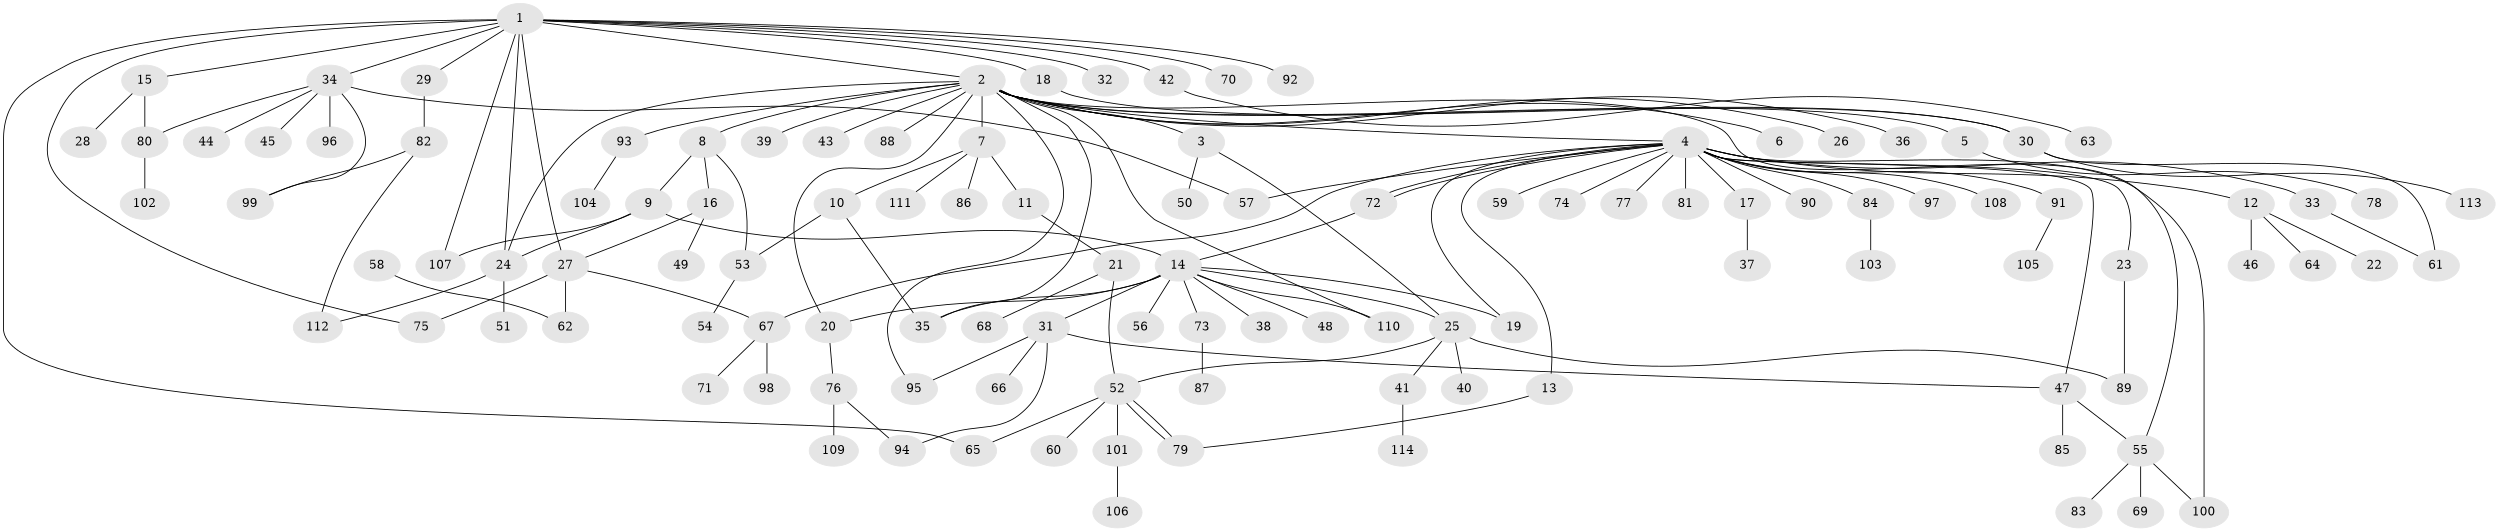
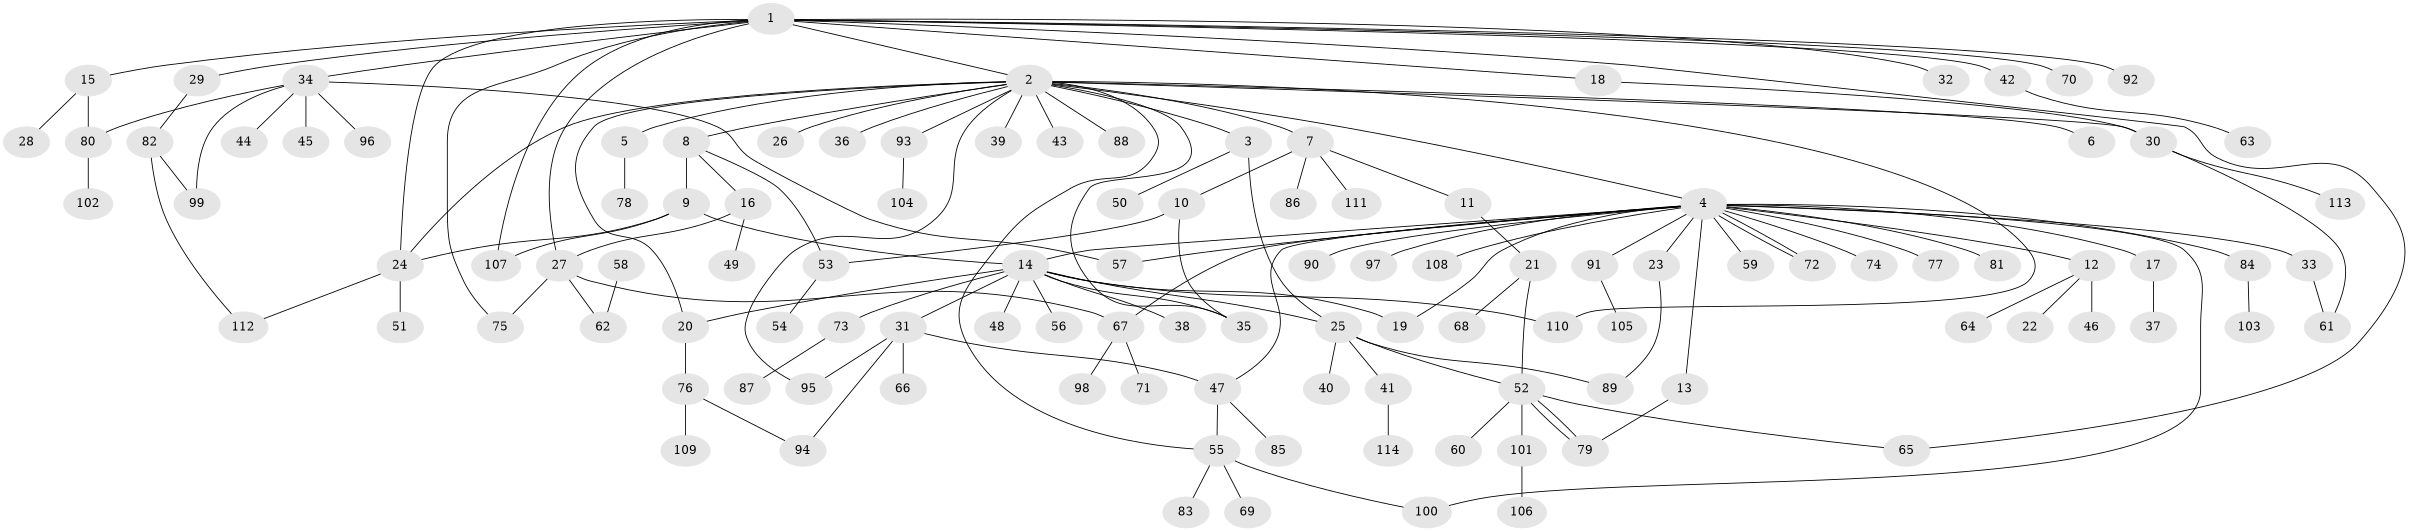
edge "72" -- "14": now "4" -- "14"
